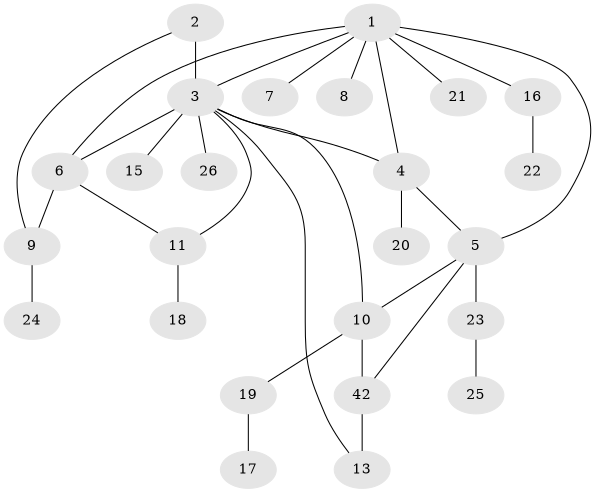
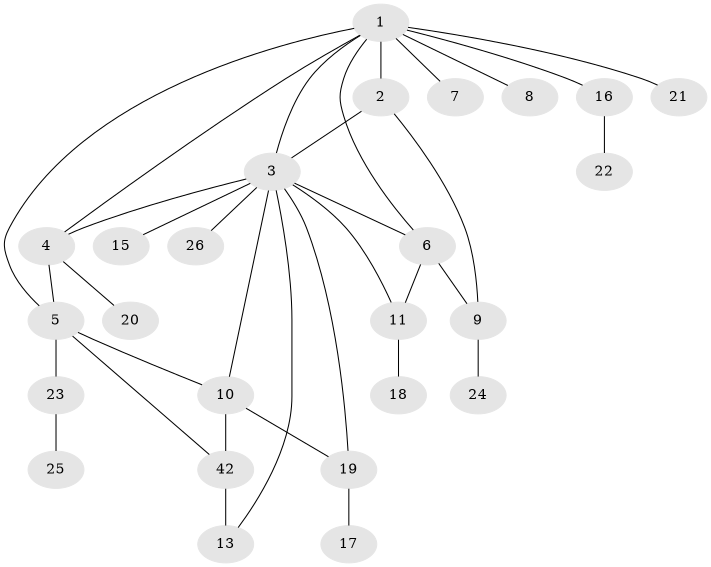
edge "1" -- "2": added
edge "3" -- "19": added
